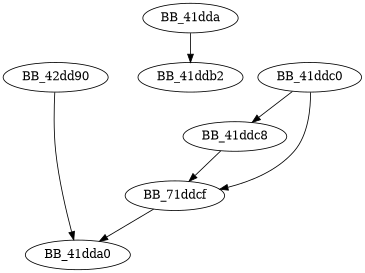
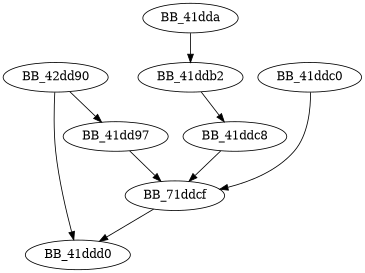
edge "BB_41ddc0" -> "BB_41ddc8": now "BB_41ddb2" -> "BB_41ddc8"
node "BB_41dd97": added
node "BB_41dda0": label "BB_41dda0" -> "BB_41ddd0"
